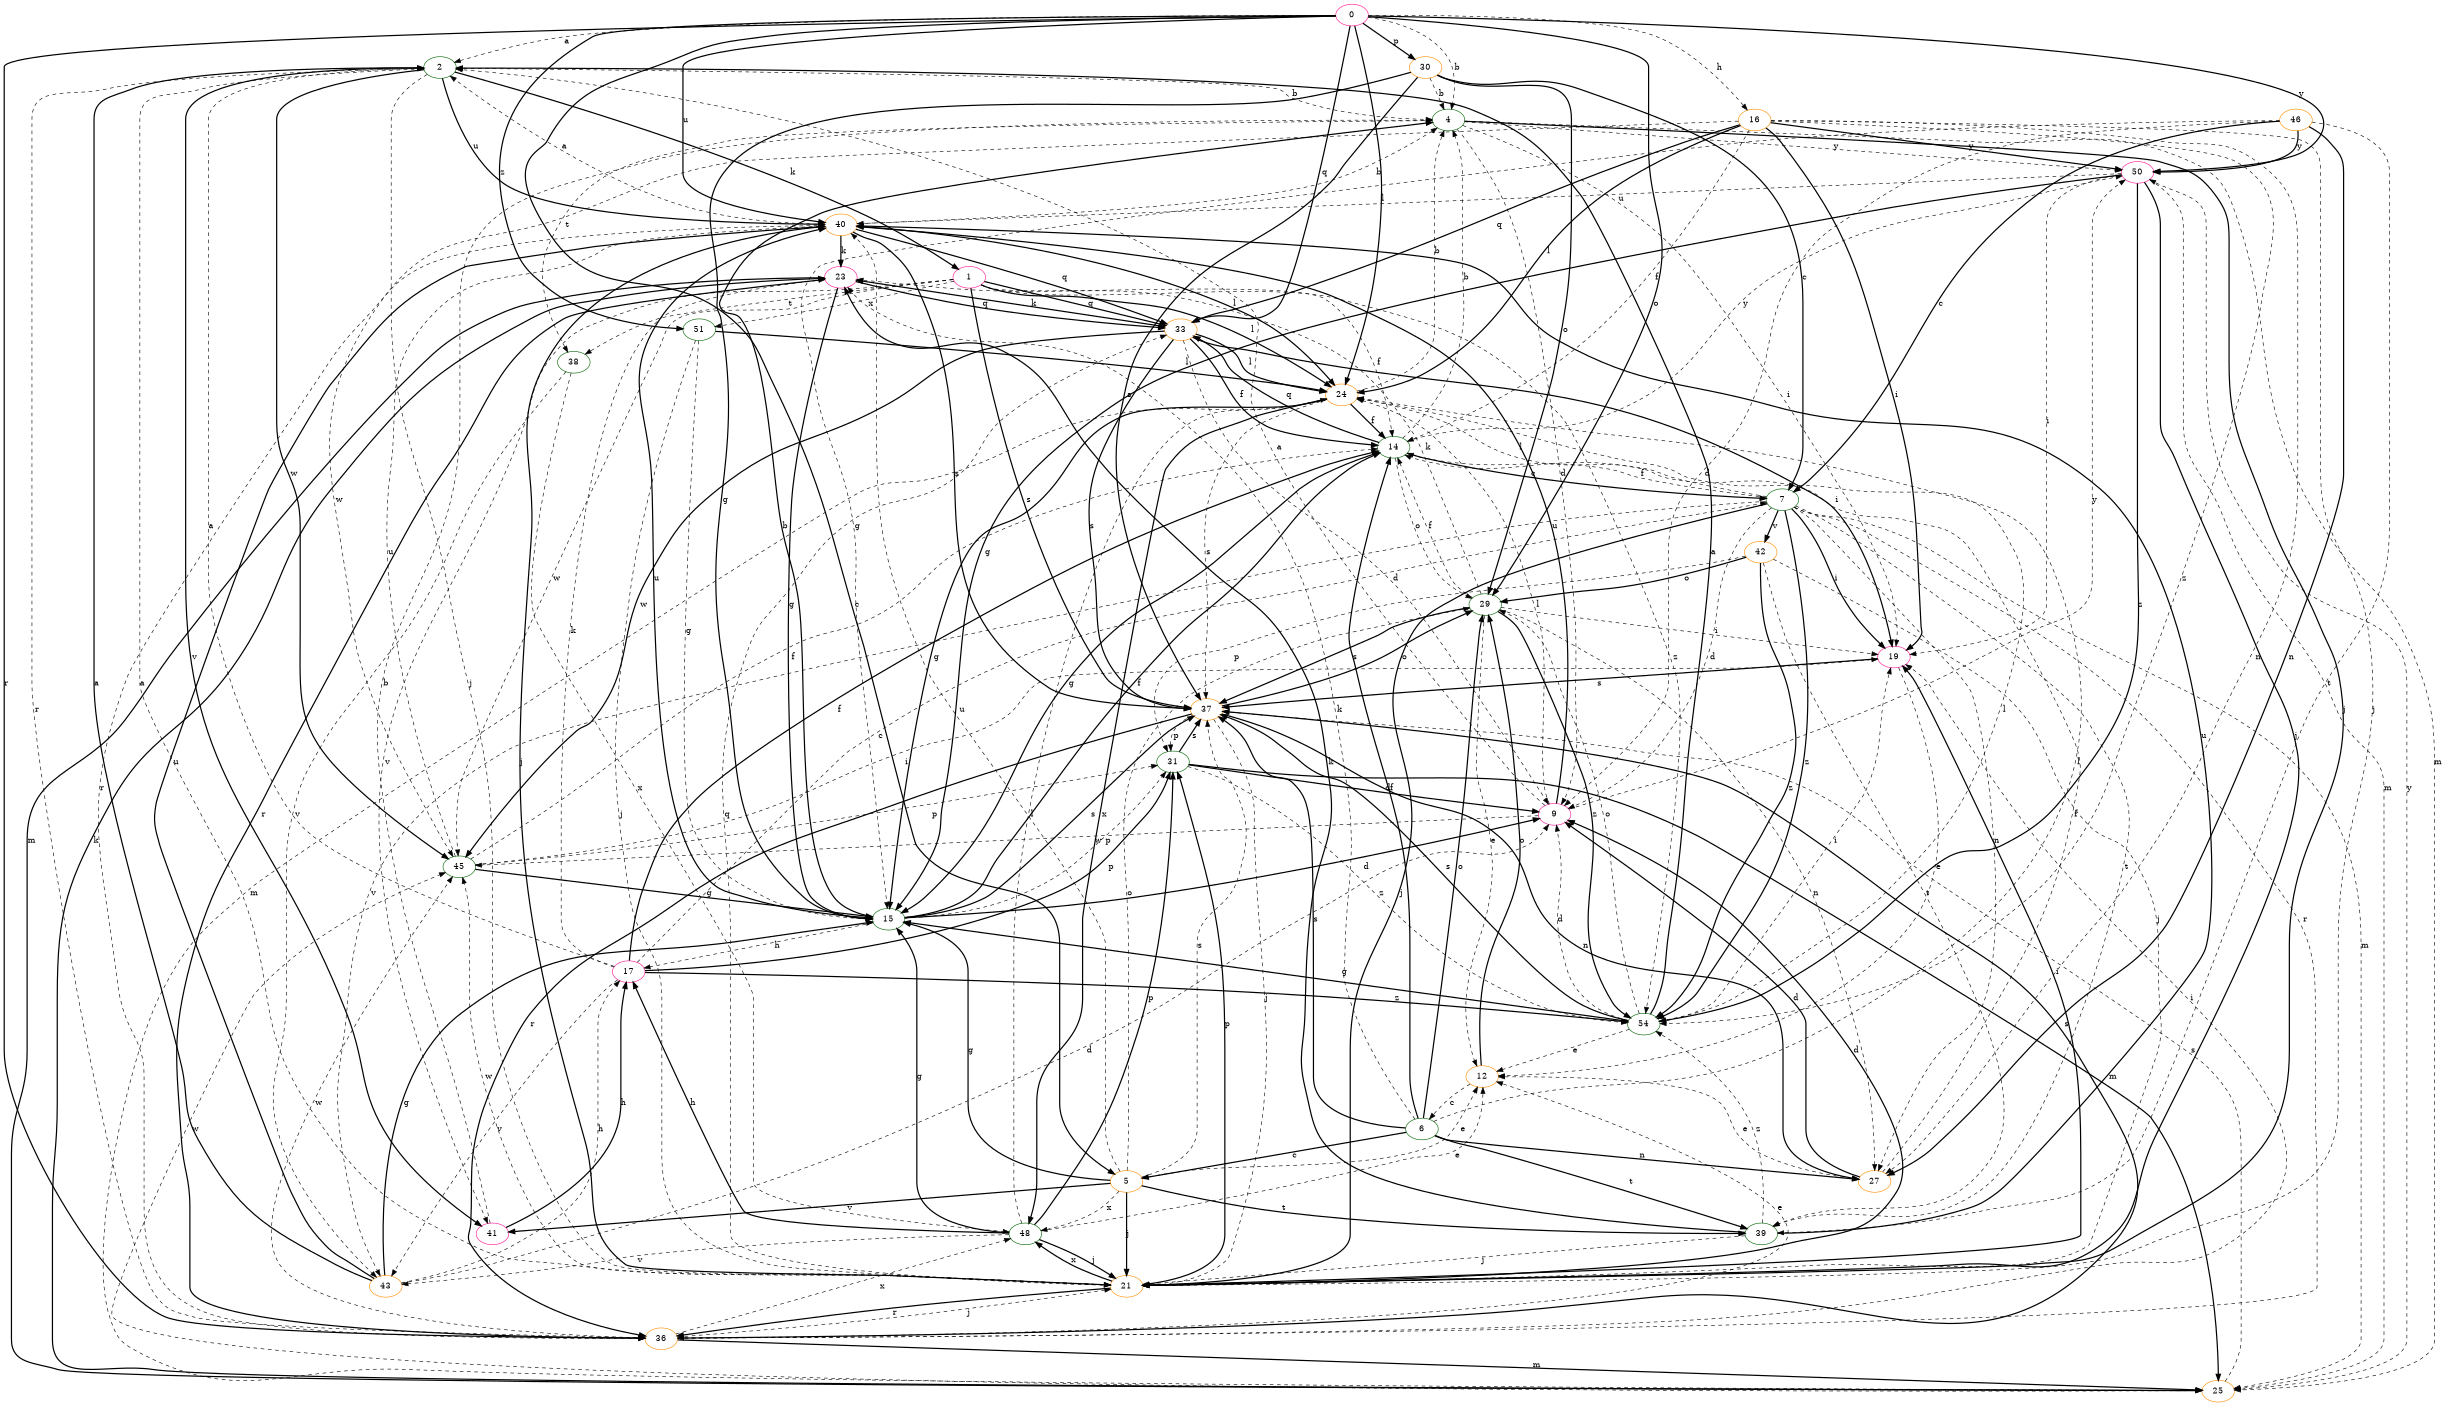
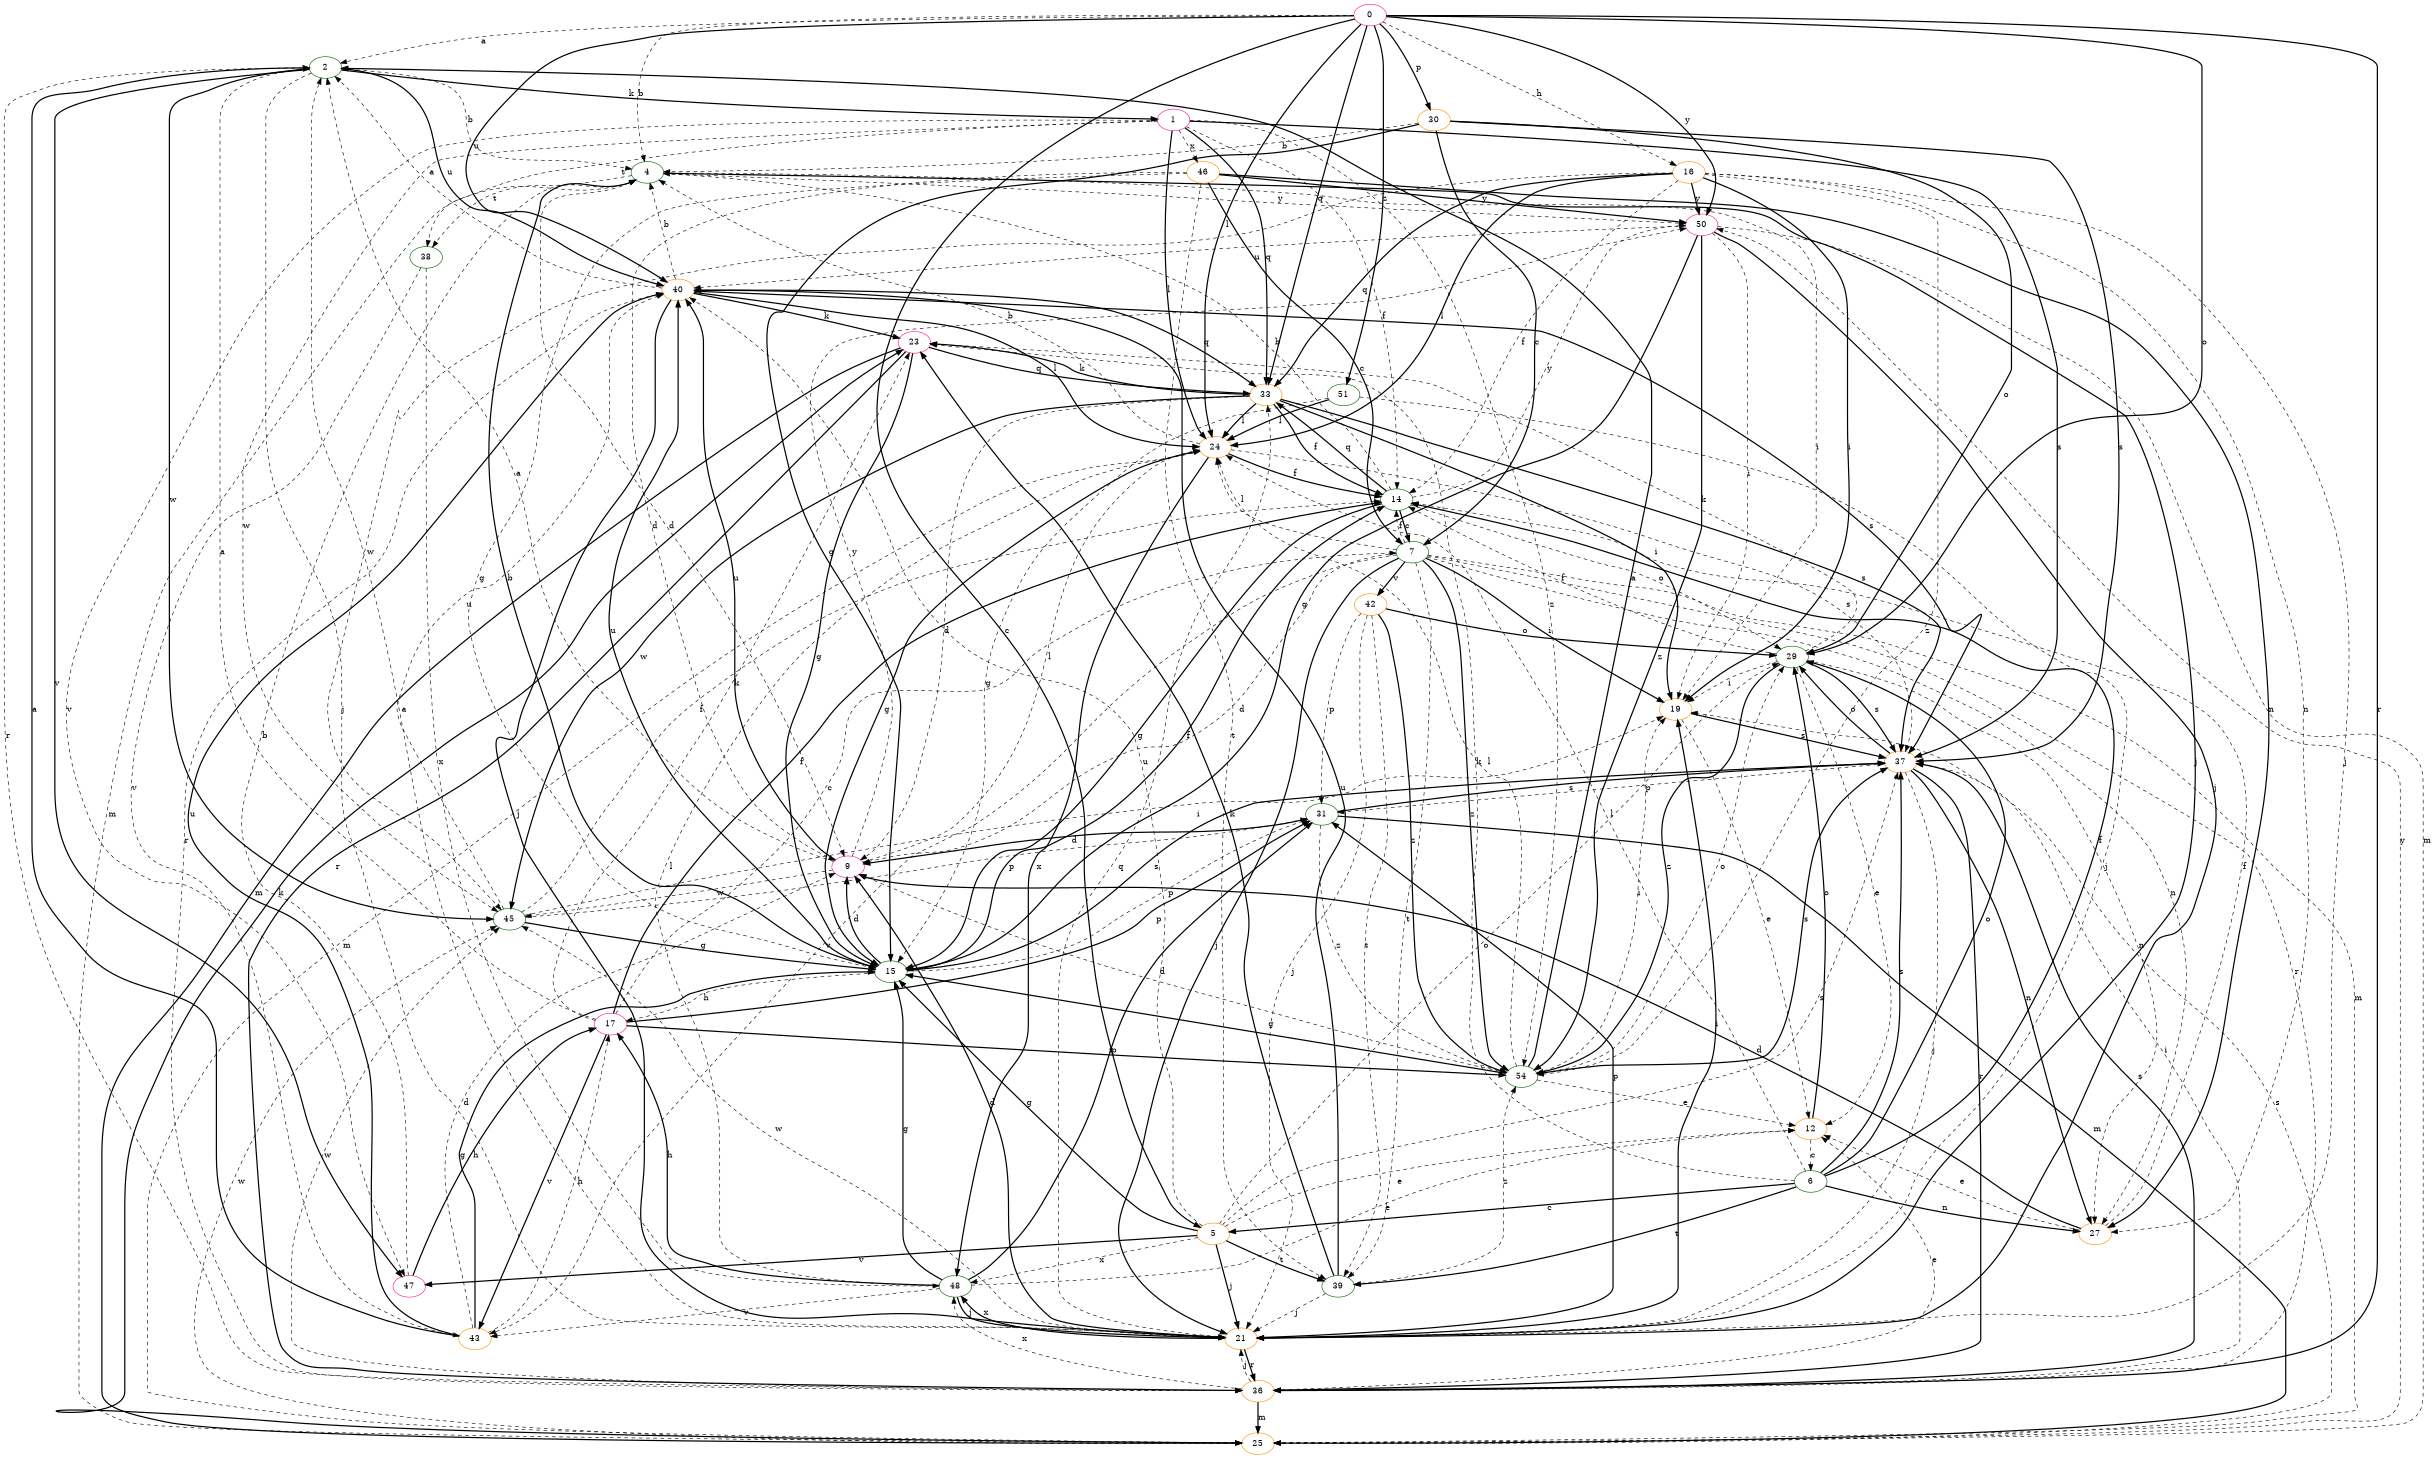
edge "1" -> "51": now "1" -> "46"
node "19": color deeppink -> darkorange
edge "17" -> "43": style dashed -> bold
node "41": label "41" -> "47"
